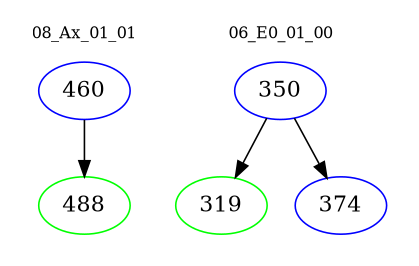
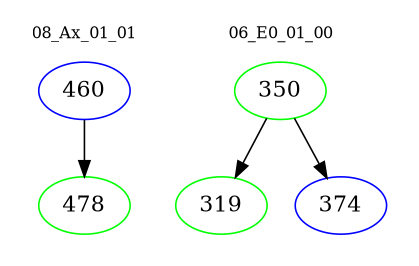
node "350": color blue -> green
node "488": label "488" -> "478"
